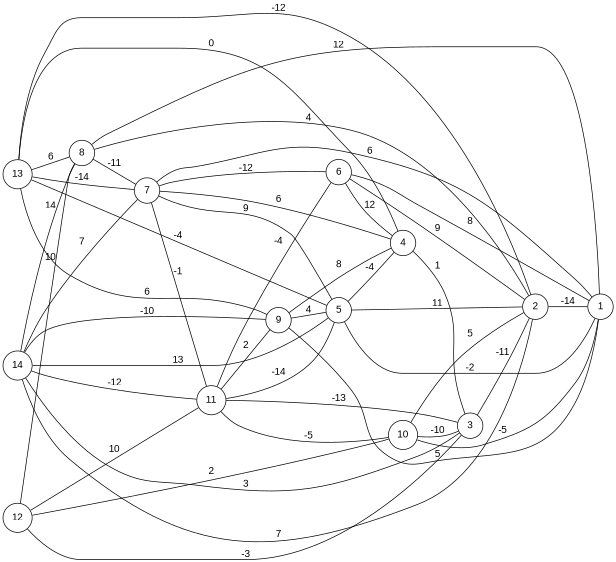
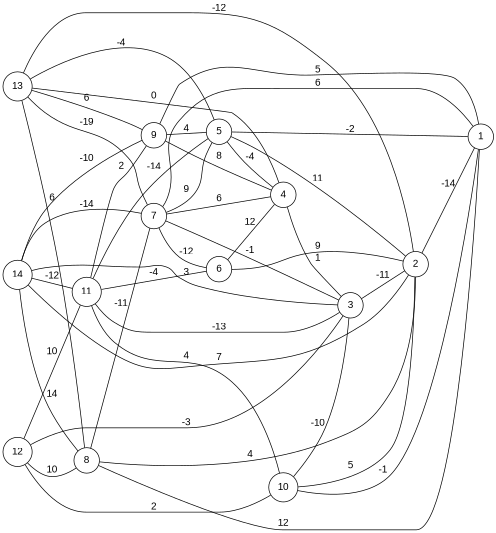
edge "13" -- "7": label "-14" -> "-19"
edge "6" -- "1": removed, label "8"
edge "7" -- "14": label "7" -> "-14"
edge "7" -- "11": now "7" -- "3"
edge "5" -- "14": removed, label "13"
edge "1" -- "10": label "-5" -> "-1"
edge "11" -- "10": label "-5" -> "4"
